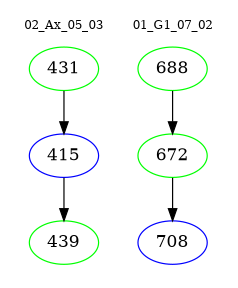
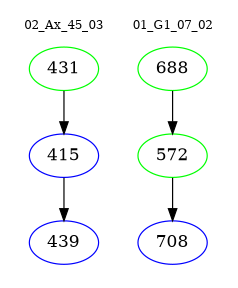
cluster "02_Ax_05_03": label "02_Ax_05_03" -> "02_Ax_45_03"
node "672": label "672" -> "572"
node "439": color green -> blue
